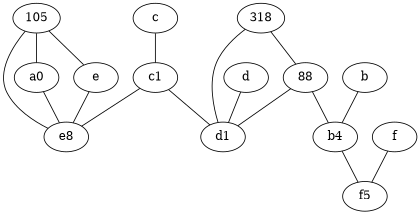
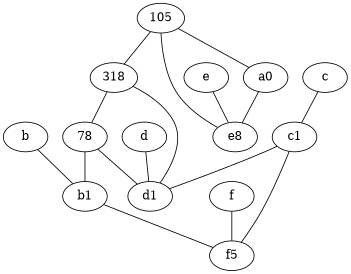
edge "105" -- "e": now "105" -- "318"
node "88": label "88" -> "78"
edge "c1" -- "e8": now "c1" -- "f5"
node "b4": label "b4" -> "b1"
